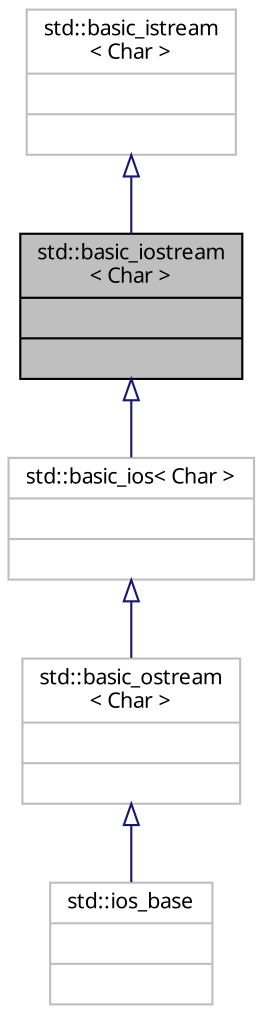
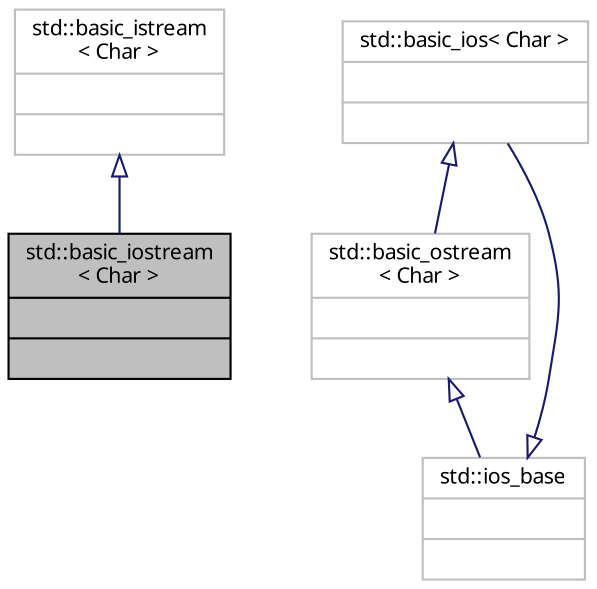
edge "std::basic_ios< Char >" -> "std::basic_iostream": now "std::basic_ios< Char >" -> "std::ios_base"
